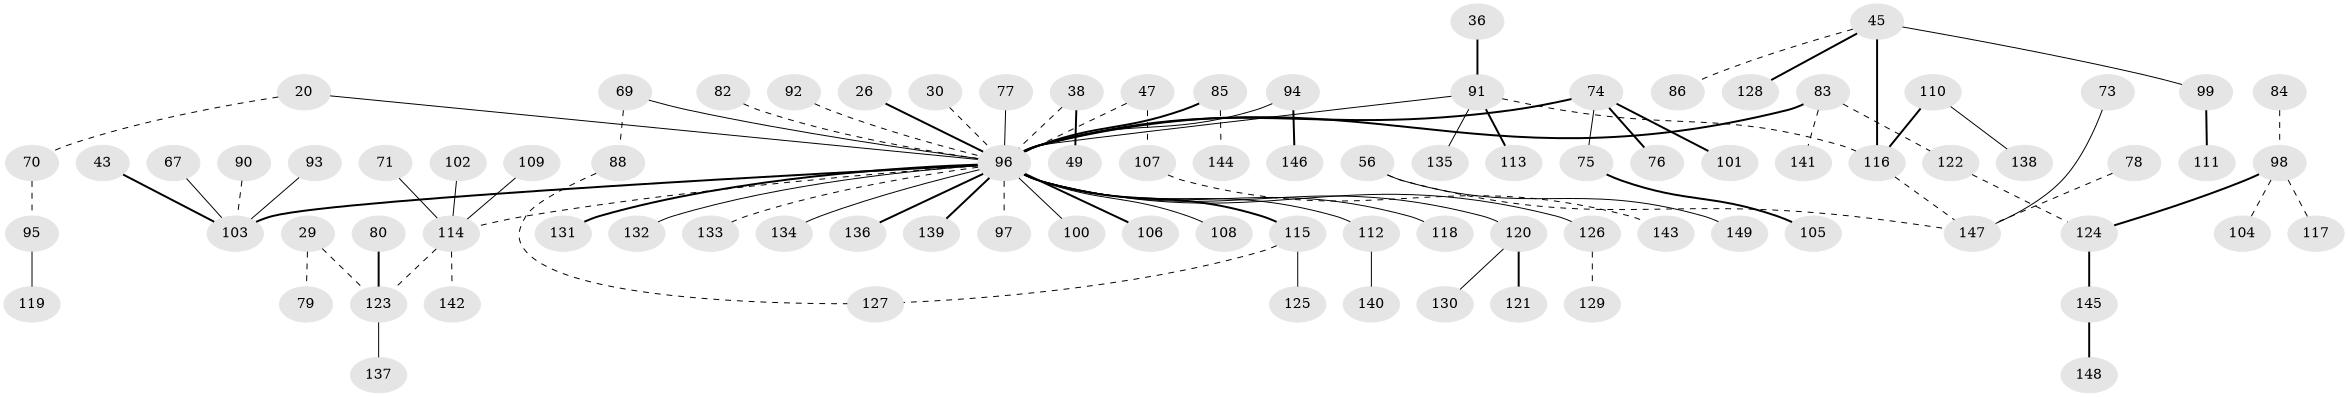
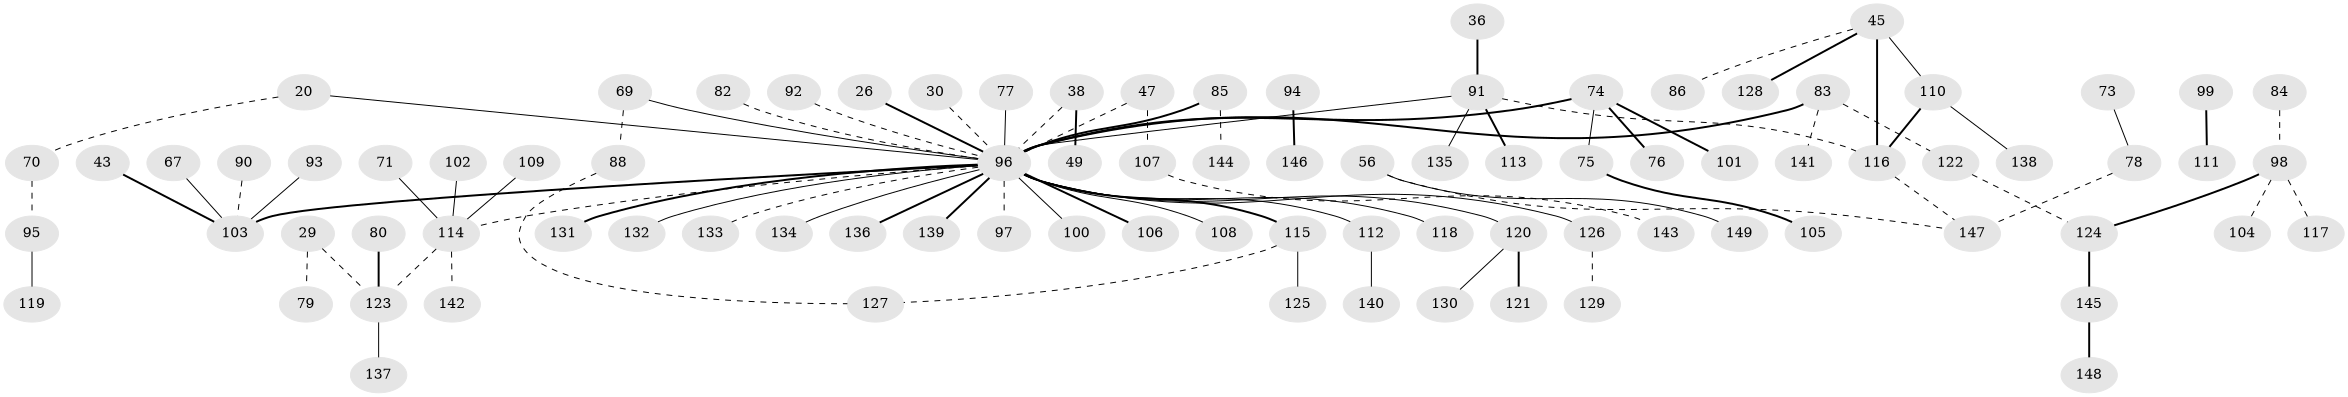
edge "45" -- "99": now "45" -- "110"
edge "94" -- "96": removed
edge "73" -- "147": now "73" -- "78"
